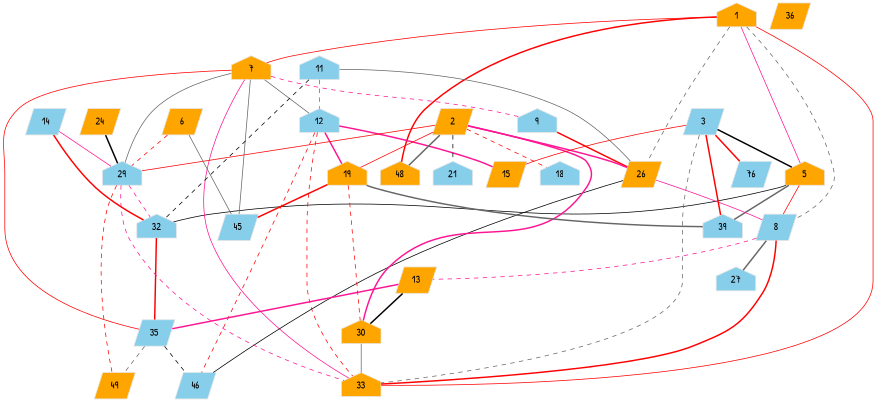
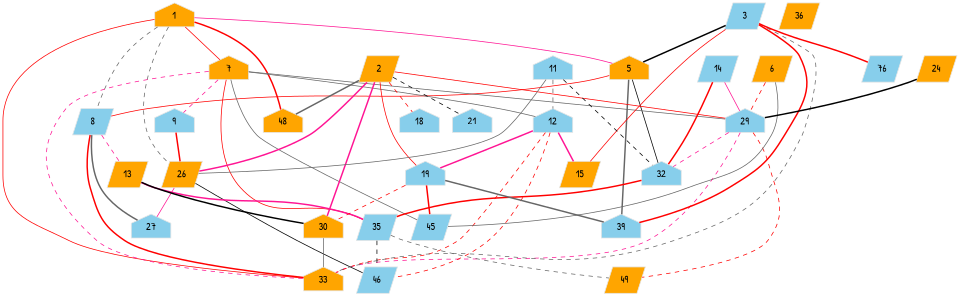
node "19": fillcolor orange -> skyblue
edge "26" -- "8": now "26" -- "27"
edge "7" -- "33": style solid -> dashed
